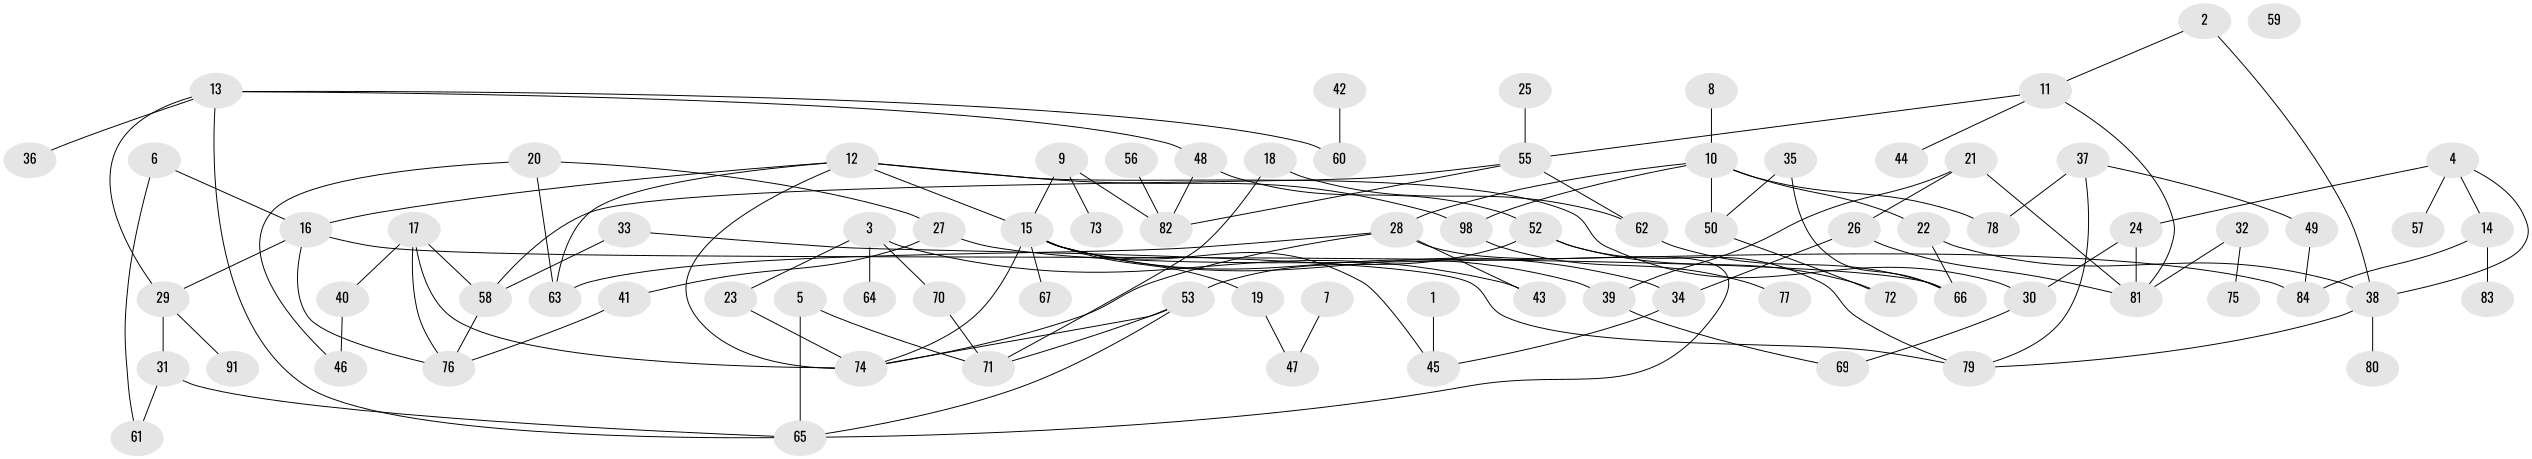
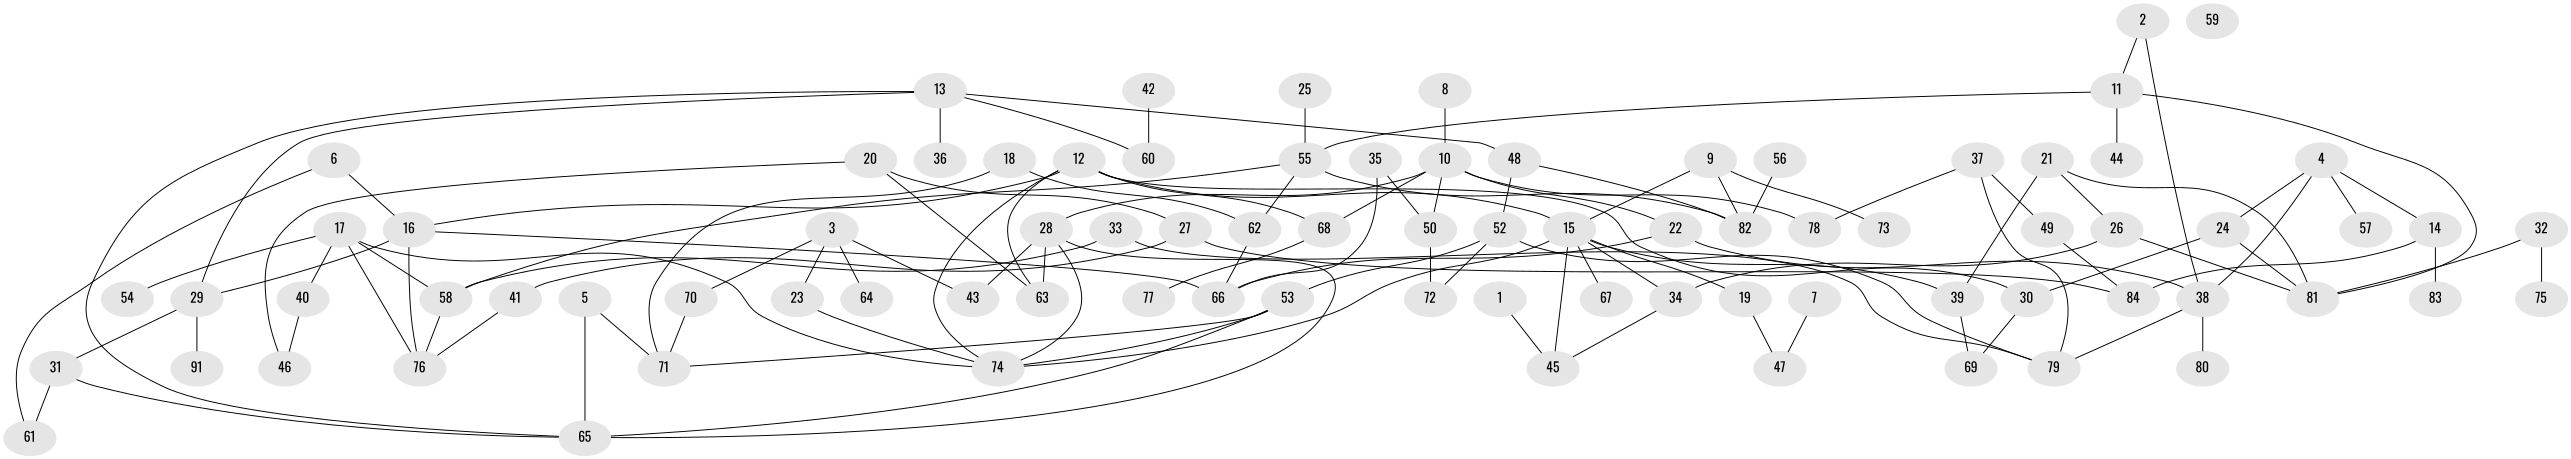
node "98": label "98" -> "68"
node "54": added
